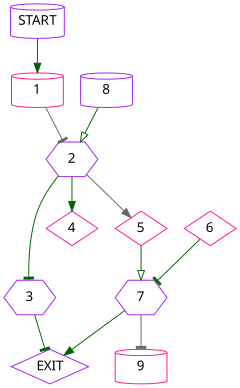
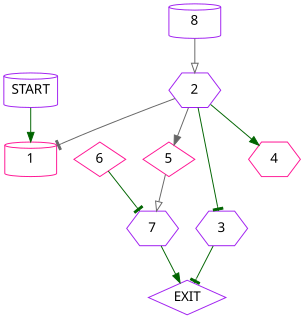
edge "8" -> "2": color darkgreen -> gray40
edge "1" -> "2": reversed
node "4": shape diamond -> hexagon
edge "5" -> "7": color darkgreen -> gray40
node "9": removed
